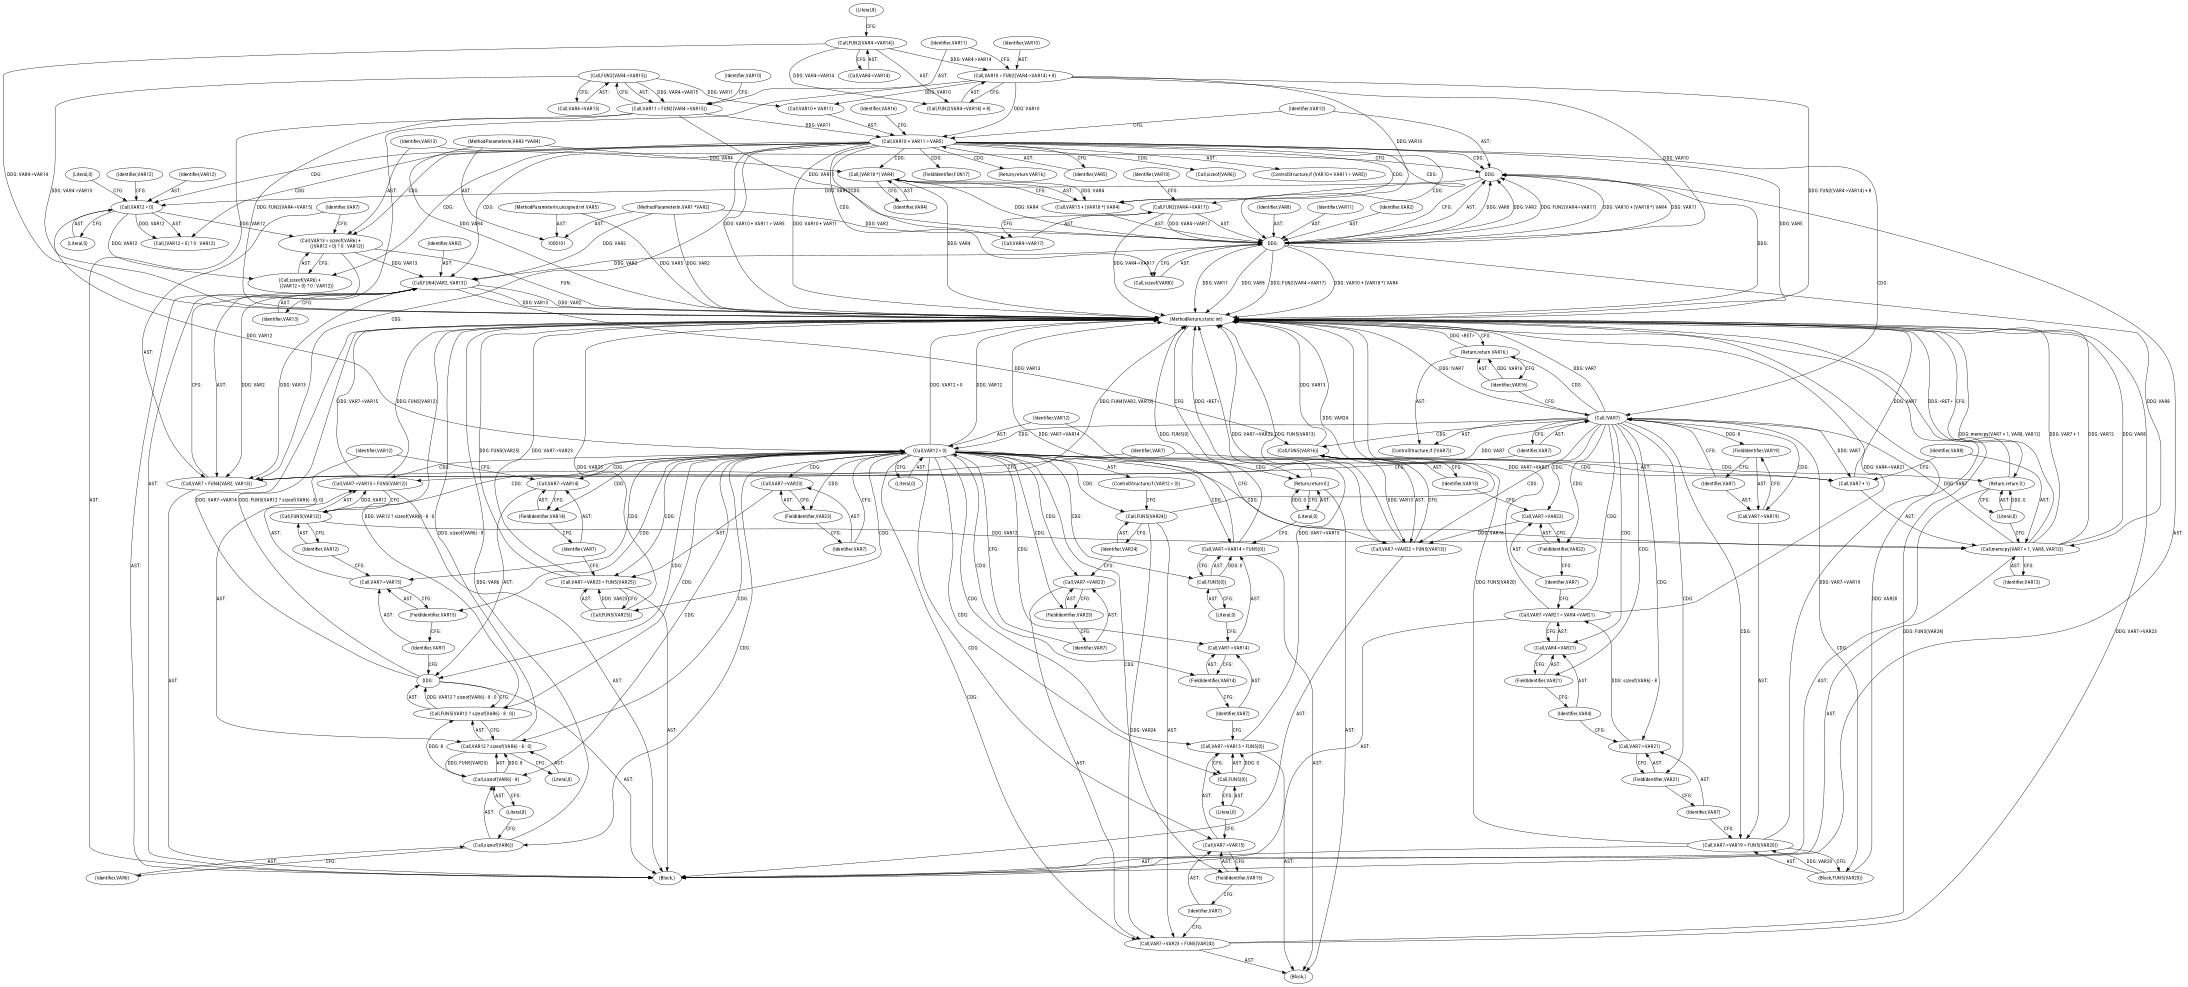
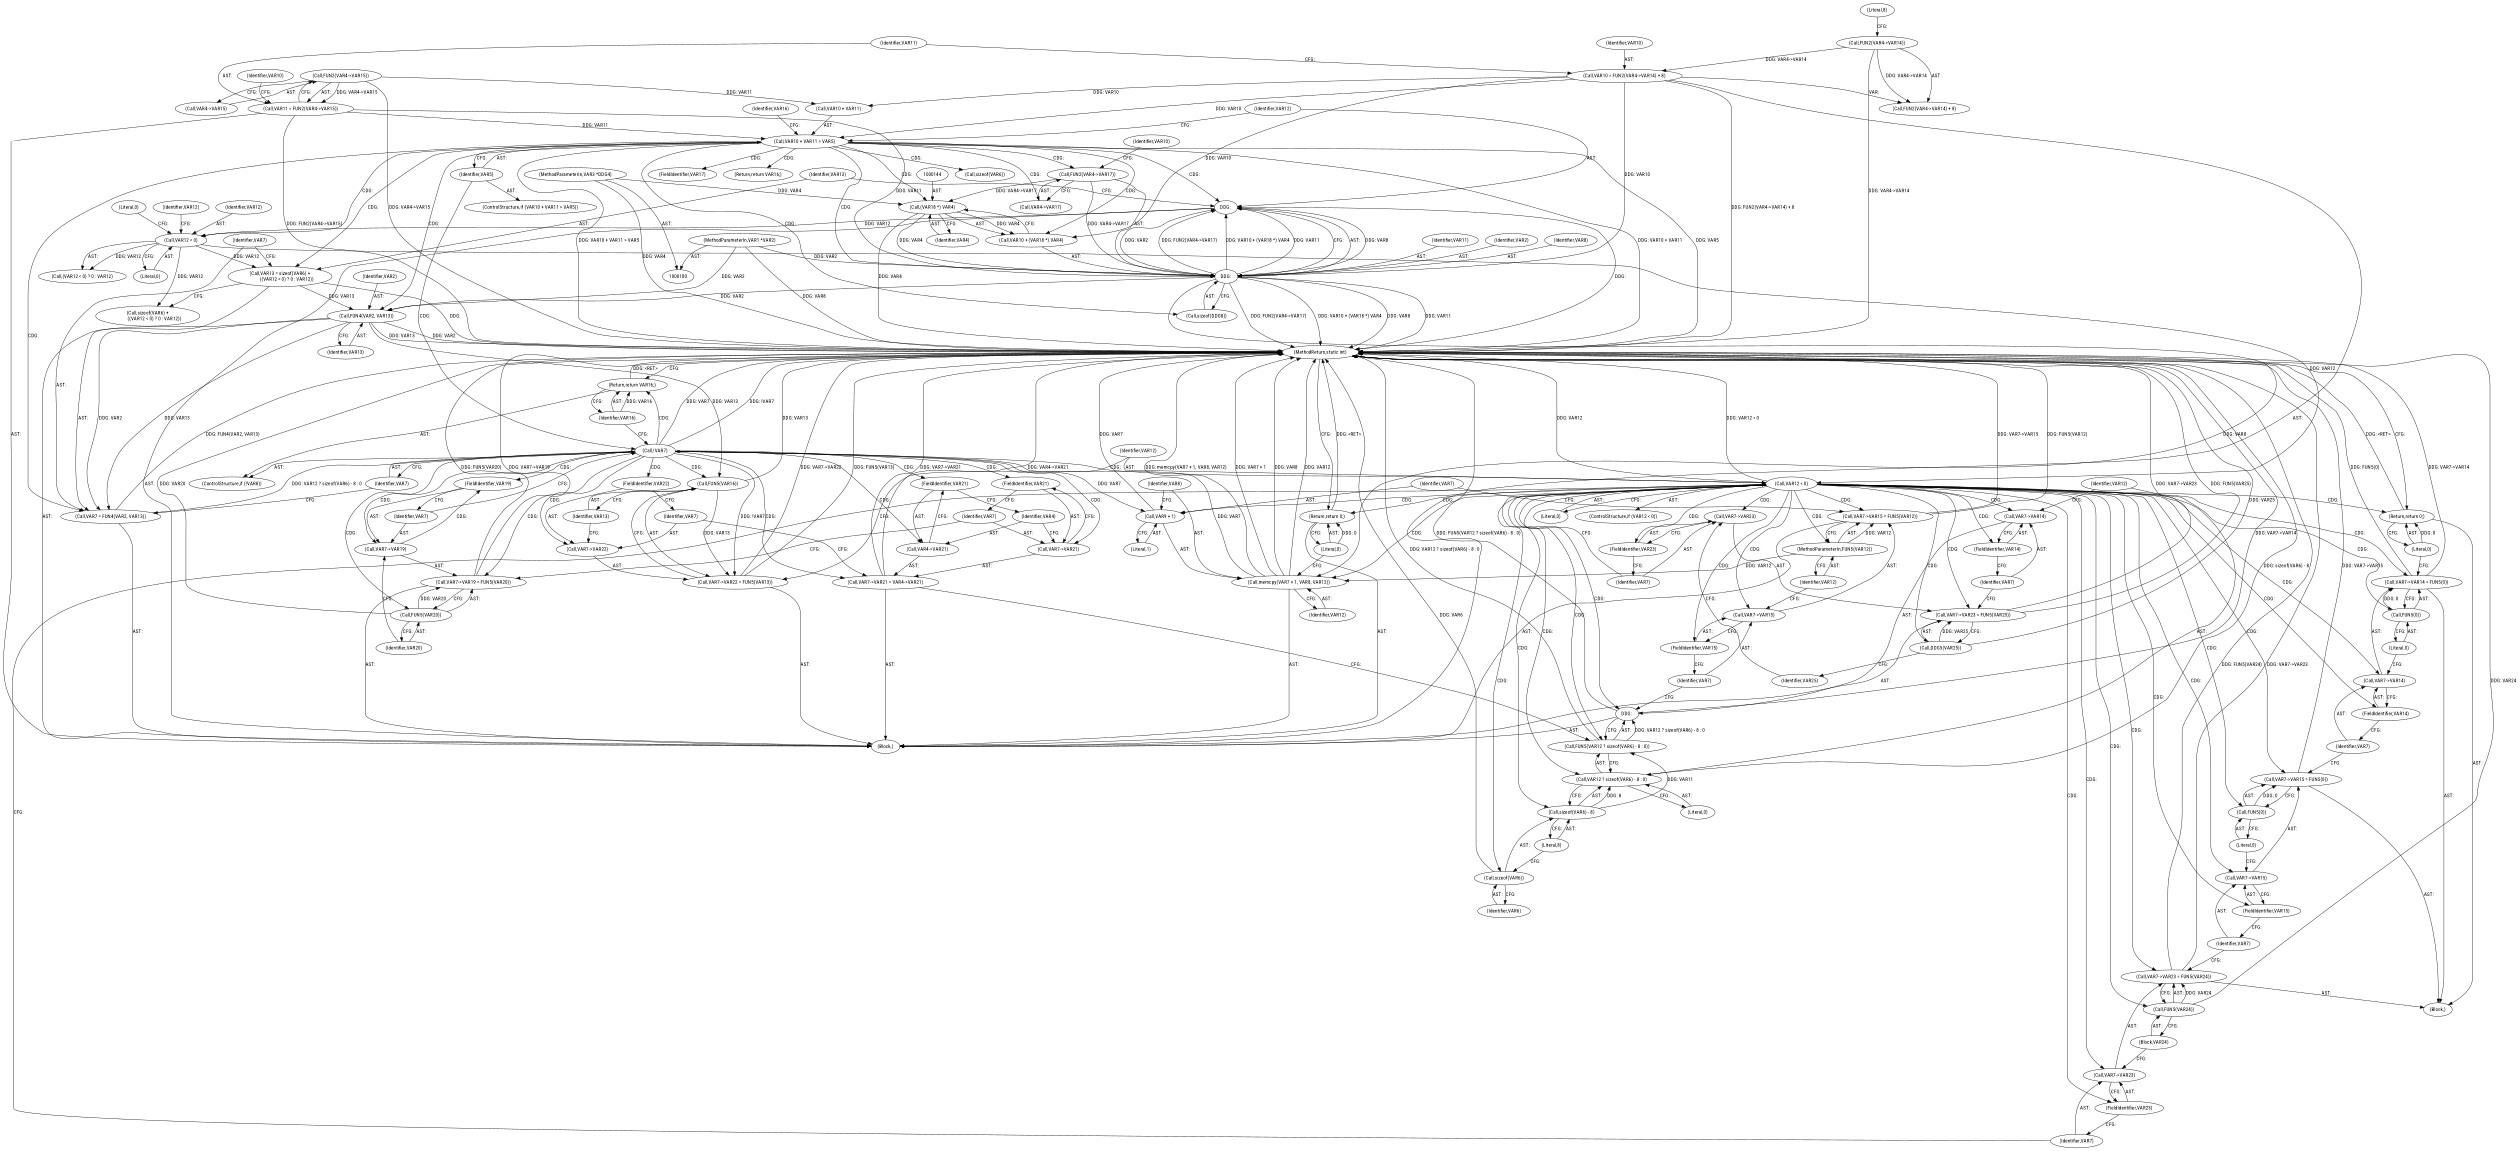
node "(Call,VAR4->VAR14)": removed
edge "(Call,FUN2(VAR4->VAR14) + 8)" -> "(Call,VAR10 = FUN2(VAR4->VAR14) + 8)": removed, label "AST:"
edge "(Call,VAR10 = FUN2(VAR4->VAR14) + 8)" -> "(Call,FUN2(VAR4->VAR14) + 8)": label "CFG: " -> "VAR: "
node "(MethodParameterIn,VAR3 *VAR4)": label "(MethodParameterIn,VAR3 *VAR4)" -> "(MethodParameterIn,VAR3 *DDG4)"
edge "(Call,VAR10 + VAR11 > VAR5)" -> "(ControlStructure,if (VAR10 + VAR11 > VAR5))": now "(Identifier,VAR5)" -> "(ControlStructure,if (VAR10 + VAR11 > VAR5))"
edge "(Call,VAR10 + VAR11 > VAR5)" -> "(Call,sizeof(VAR6) + ((VAR12 < 0) ? 0 : VAR12))": removed, label "CDG:"
edge "(Call,VAR10 + VAR11 > VAR5)" -> "(Call,!VAR7)": now "(Identifier,VAR5)" -> "(Call,!VAR7)"
edge "(Call,VAR10 + VAR11 > VAR5)" -> "(Call,(VAR12 < 0) ? 0 : VAR12)": removed, label "CDG:"
node "1000144": added
node "(FieldIdentifier,FUN17)": label "(FieldIdentifier,FUN17)" -> "(FieldIdentifier,VAR17)"
node "(MethodParameterIn,unsigned int VAR5)": removed
node "(Call,VAR15 + (VAR18 *) VAR4)": label "(Call,VAR15 + (VAR18 *) VAR4)" -> "(Call,VAR10 + (VAR18 *) VAR4)"
node "1000101": label "1000101" -> "1000100"
edge "(Call,sizeof(VAR6) + ((VAR12 < 0) ? 0 : VAR12))" -> "(Call,VAR13 = sizeof(VAR6) + ((VAR12 < 0) ? 0 : VAR12))": removed, label "AST:"
edge "(MethodParameterIn,VAR1 *VAR2)" -> "(MethodReturn,static int)": label "DDG: VAR2" -> "DDG: VAR8"
edge "(Call,FUN2(VAR4->VAR17))" -> "(MethodReturn,static int)": now "(Call,FUN2(VAR4->VAR17))" -> "(Call,(VAR18 *) VAR4)"
edge "(Call,VAR13 = sizeof(VAR6) + ((VAR12 < 0) ? 0 : VAR12))" -> "(MethodReturn,static int)": label "FUN: " -> "DDG: "
node "(Call,sizeof(VAR8))": label "(Call,sizeof(VAR8))" -> "(Call,sizeof(DDG8))"
edge "(Call,VAR7 = FUN4(VAR2, VAR13))" -> "(Call,FUN4(VAR2, VAR13))": removed, label "CFG:"
edge "(Call,!VAR7)" -> "(FieldIdentifier,VAR19)": label "DDG: 8" -> "CDG: "
node "(ControlStructure,if (!VAR7))": label "(ControlStructure,if (!VAR7))" -> "(ControlStructure,if (!VAR8))"
edge "(Call,VAR7 = FUN4(VAR2, VAR13))" -> "(Call,!VAR7)": label "DDG: VAR7" -> "DDG: VAR12 ? sizeof(VAR6) - 8 : 0"
edge "(Call,!VAR7)" -> "(Call,VAR7->VAR22 = FUN5(VAR13))": label "CDG: " -> "DDG: !VAR7"
edge "(Call,VAR7->VAR19)" -> "(FieldIdentifier,VAR19)": label "CFG: " -> "CDG: "
node "(Call,VAR7 + 1)": label "(Call,VAR7 + 1)" -> "(Call,VAR9 + 1)"
edge "(ControlStructure,if (VAR12 < 0))" -> "(Call,FUN5(VAR24))": now "(Call,VAR7->VAR23 = FUN5(VAR24))" -> "(Call,FUN5(VAR24))"
node "(Call,FUN5(VAR12))": label "(Call,FUN5(VAR12))" -> "(MethodParameterIn,FUN5(VAR12))"
edge "(Call,VAR7->VAR22)" -> "(FieldIdentifier,VAR22)": removed, label "CFG:"
edge "(Call,VAR7->VAR22)" -> "(Call,VAR7->VAR22 = FUN5(VAR13))": label "DDG: VAR16" -> "AST: "
node "(Identifier,VAR24)": label "(Identifier,VAR24)" -> "(Block,VAR24)"
node "(Literal,1)": added
node "(Call,FUN5(VAR25))": label "(Call,FUN5(VAR25))" -> "(Call,DDG5(VAR25))"
edge "(Call,VAR7->VAR21 = VAR4->VAR21)" -> "(Call,VAR4->VAR21)": now "(Call,VAR7->VAR21 = VAR4->VAR21)" -> "(Call,FUN5(VAR12 ? sizeof(VAR6) - 8 : 0))"
node "(Identifier,VAR20)": added
edge "(Call,VAR7->VAR21)" -> "(Call,VAR7->VAR21 = VAR4->VAR21)": label "DDG: sizeof(VAR6) - 8" -> "AST: "
node "(Identifier,VAR25)": added
edge "(Call,sizeof(VAR6) - 8)" -> "(Call,FUN5(VAR12 ? sizeof(VAR6) - 8 : 0))": label "DDG: 8" -> "DDG: VAR11"
edge "(Call,VAR12 ? sizeof(VAR6) - 8 : 0)" -> "(Call,sizeof(VAR6) - 8)": label "DDG: FUN5(VAR25)" -> "CFG: "
node "(Block,FUN5(VAR20))": label "(Block,FUN5(VAR20))" -> "(Call,FUN5(VAR20))"
